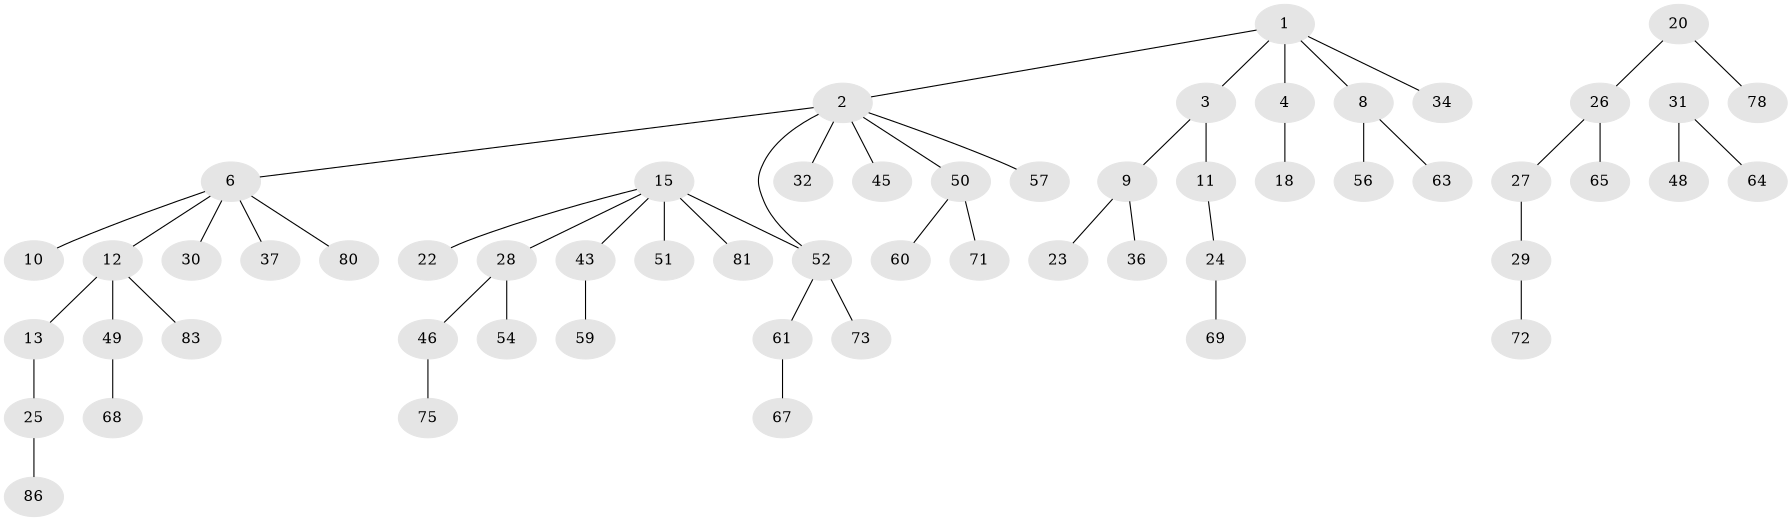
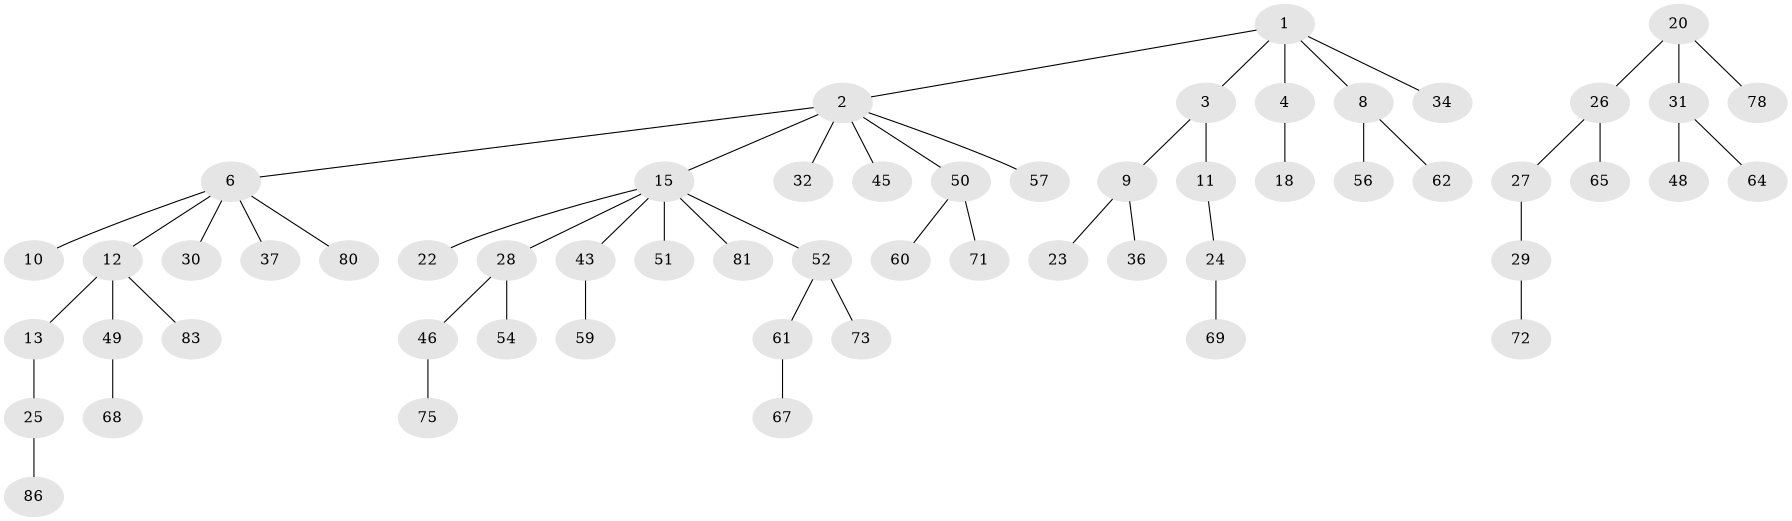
edge "20" -- "31": added
edge "2" -- "52": now "2" -- "15"
node "63": label "63" -> "62"
